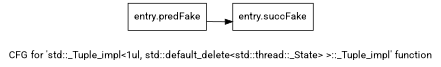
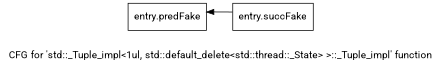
edge "entry.predFake" -> "entry.succFake": reversed
